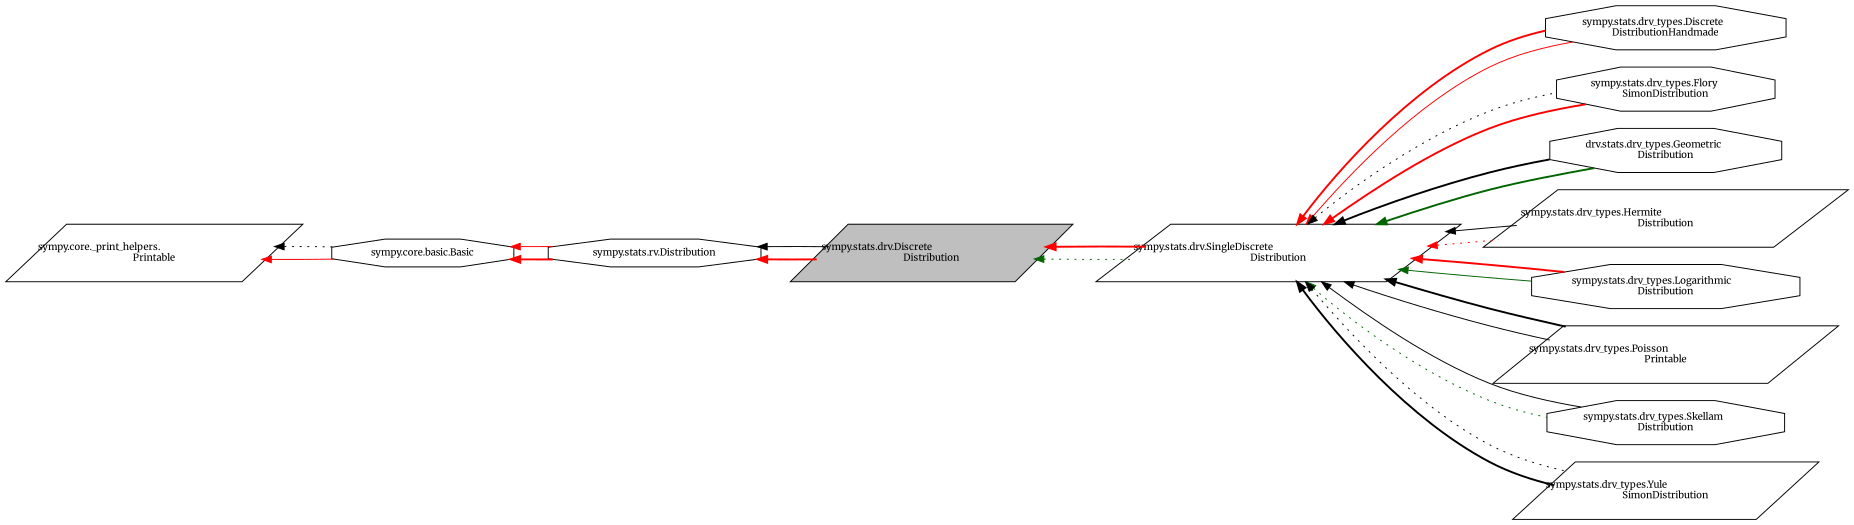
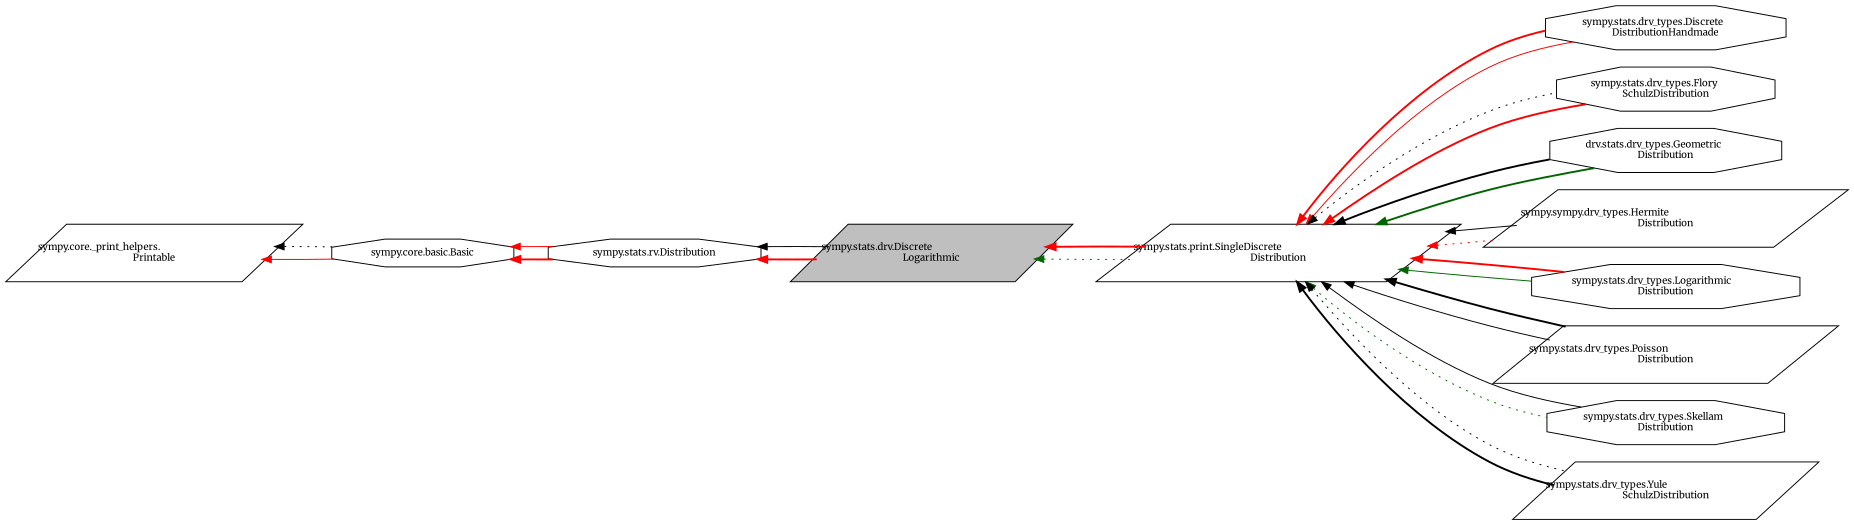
node "sympy.stats.drv_types.Flory SimonDistribution": label "sympy.stats.drv_types.Flory SimonDistribution" -> "sympy.stats.drv_types.Flory SchulzDistribution"
node "sympy.stats.drv_types.Hermite Distribution": label "sympy.stats.drv_types.Hermite Distribution" -> "sympy.sympy.drv_types.Hermite Distribution"
node "sympy.stats.drv.Discrete Distribution": label "sympy.stats.drv.Discrete Distribution" -> "sympy.stats.drv.Discrete Logarithmic"
node "sympy.stats.drv.SingleDiscrete Distribution": label "sympy.stats.drv.SingleDiscrete Distribution" -> "sympy.stats.print.SingleDiscrete Distribution"
node "sympy.stats.drv_types.Poisson Printable": label "sympy.stats.drv_types.Poisson Printable" -> "sympy.stats.drv_types.Poisson Distribution"
node "sympy.stats.drv_types.Yule SimonDistribution": label "sympy.stats.drv_types.Yule SimonDistribution" -> "sympy.stats.drv_types.Yule SchulzDistribution"
